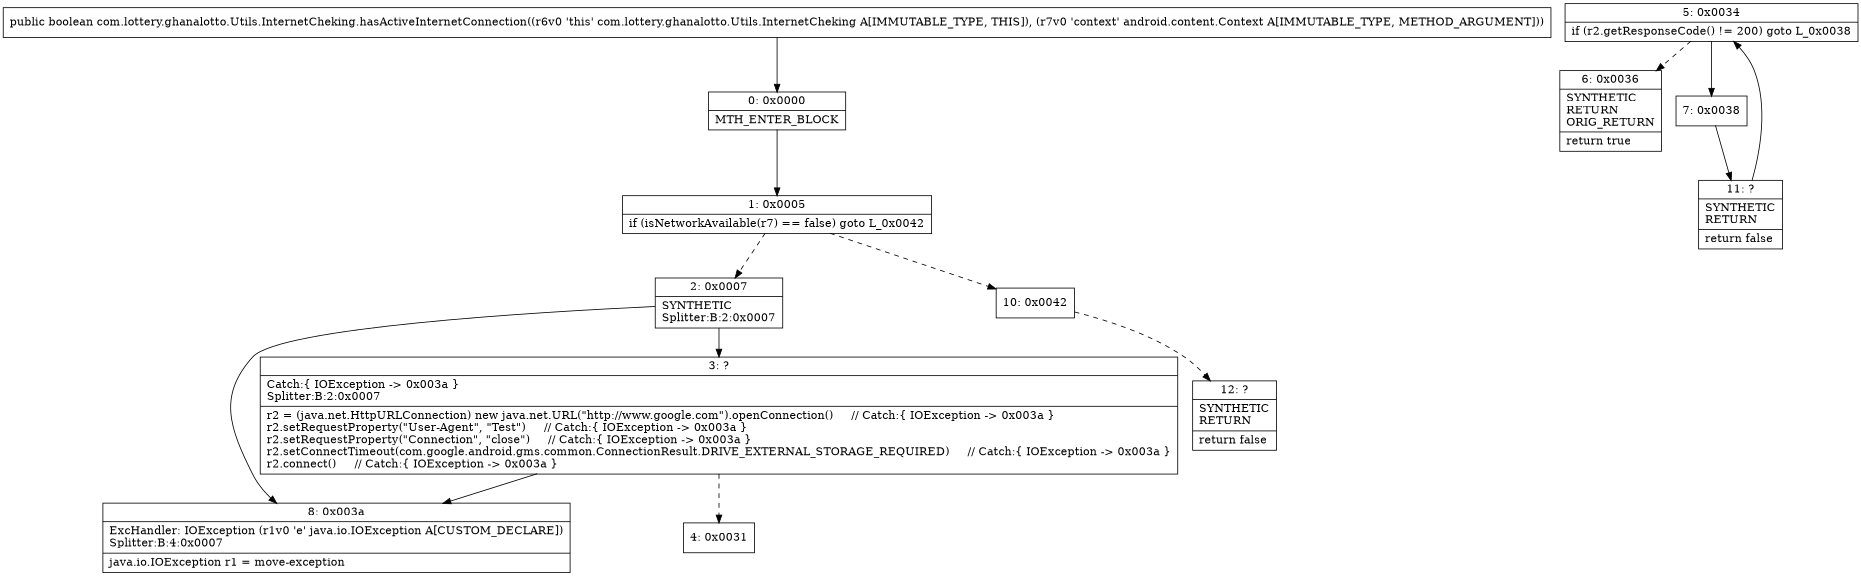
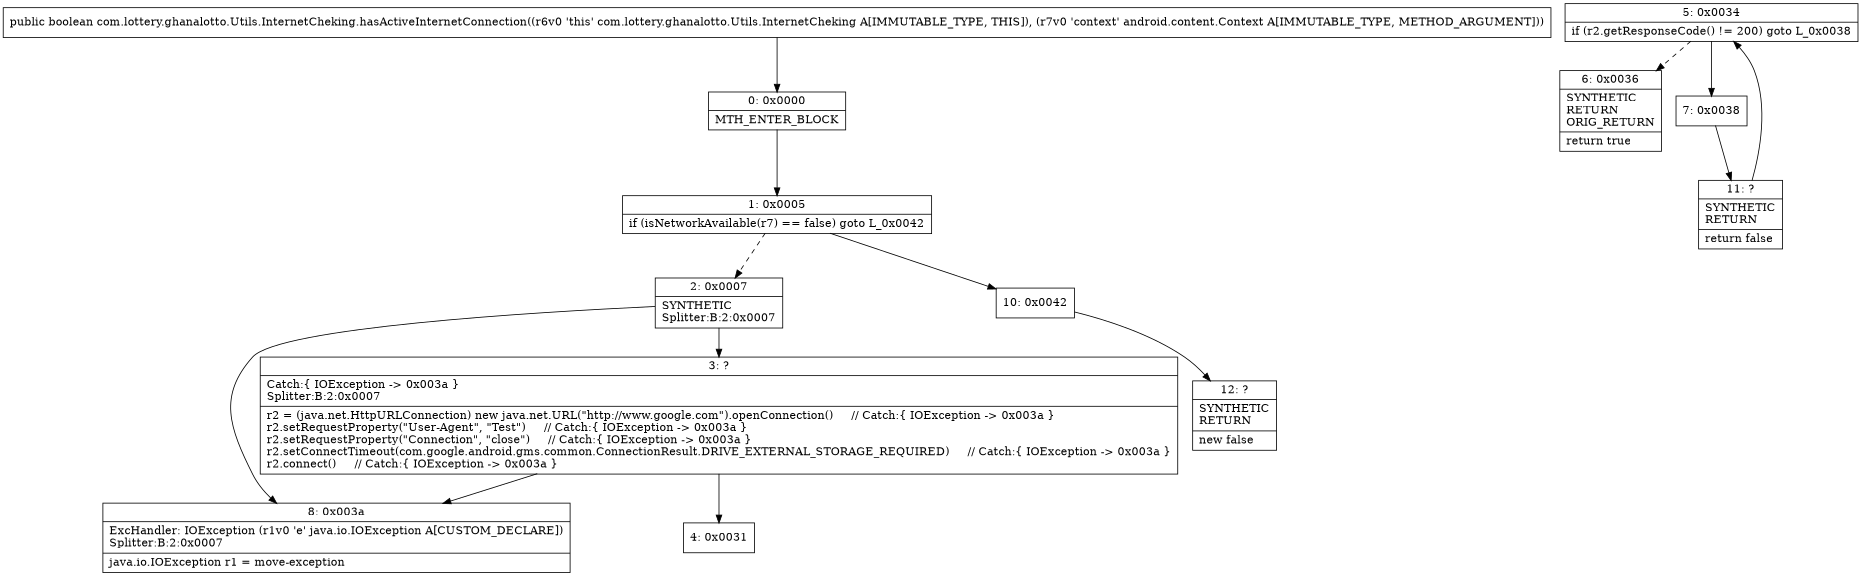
edge "1: 0x0005" -> "10: 0x0042": style dashed -> solid
edge "10: 0x0042" -> "12: ?": style dashed -> solid
node "12: ?": text "return false" -> "new false"
edge "3: ?" -> "4: 0x0031": style dashed -> solid
node "8: 0x003a": text "Splitter:B:4:0x0007" -> "Splitter:B:2:0x0007"
